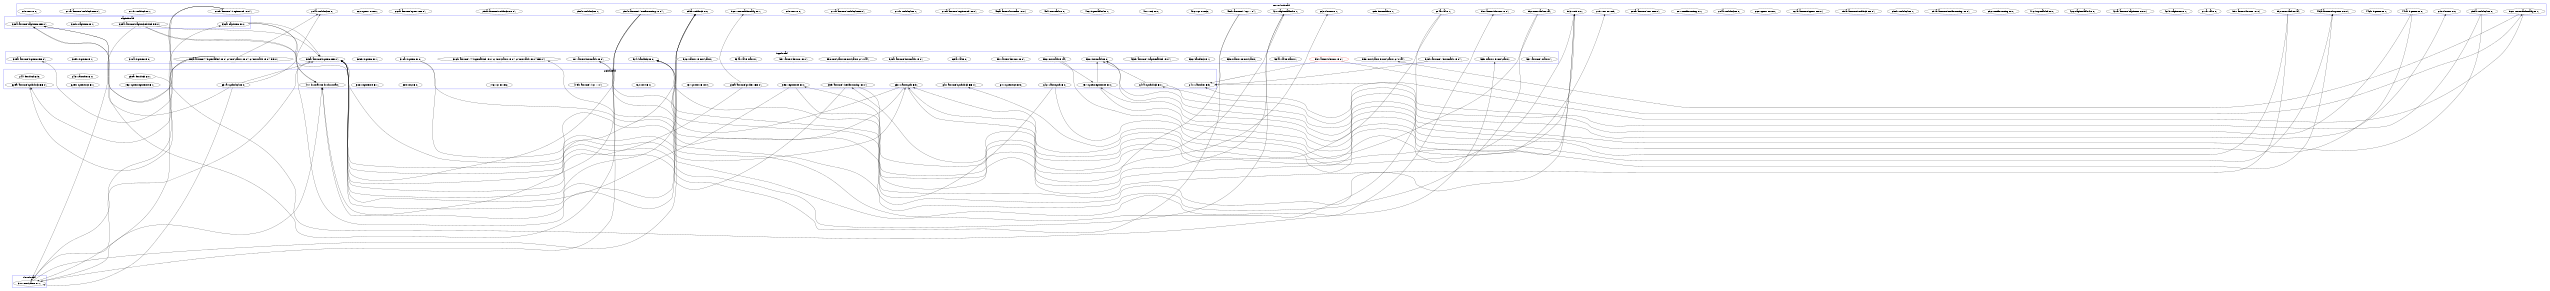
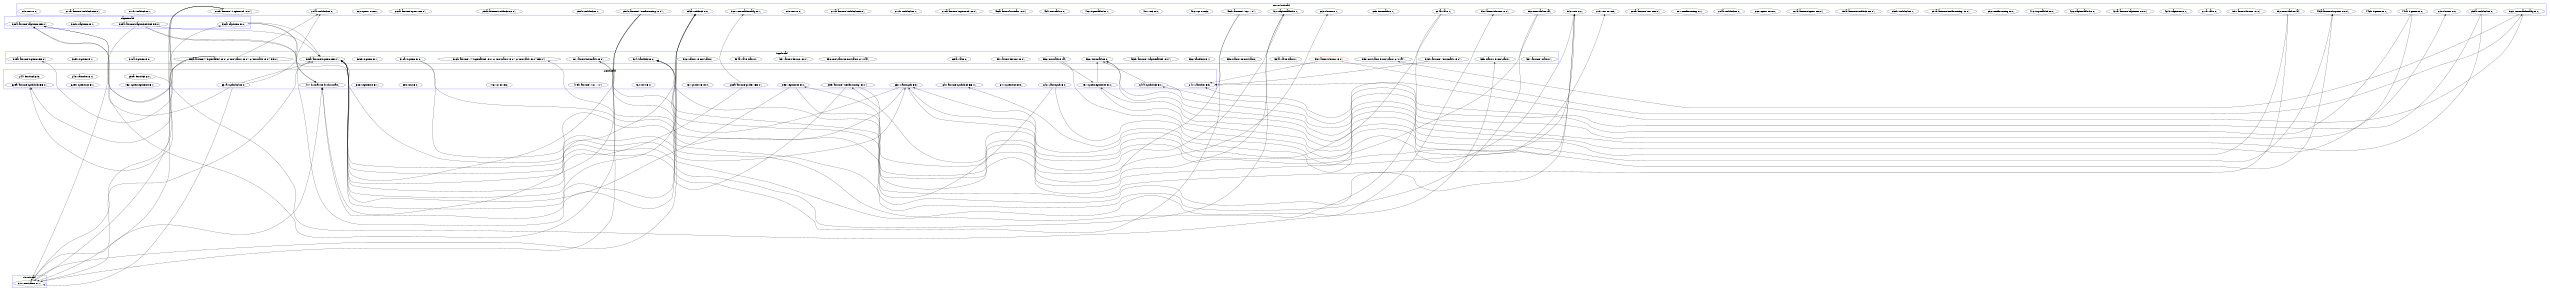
node "528a: assume(intr_mask != 0);": removed
edge "278b: assume(!(registered != 0));" -> "317: IntrStatus = 1;": added
